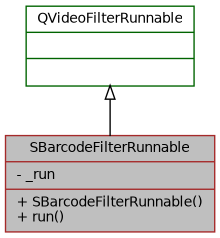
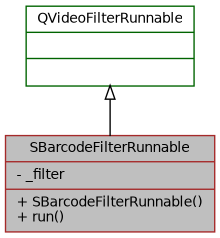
node "SBarcodeFilterRunnable": text "- _run" -> "- _filter"
